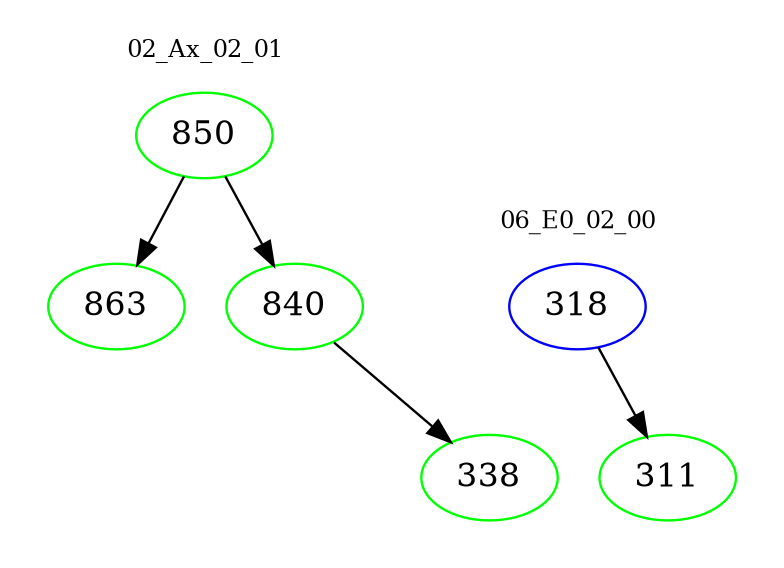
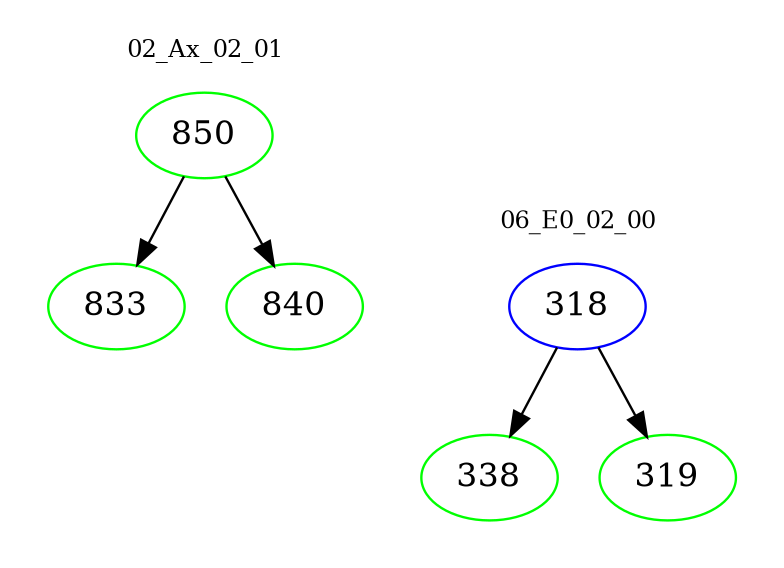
node "863": label "863" -> "833"
edge "840" -> "338": now "318" -> "338"
node "311": label "311" -> "319"
